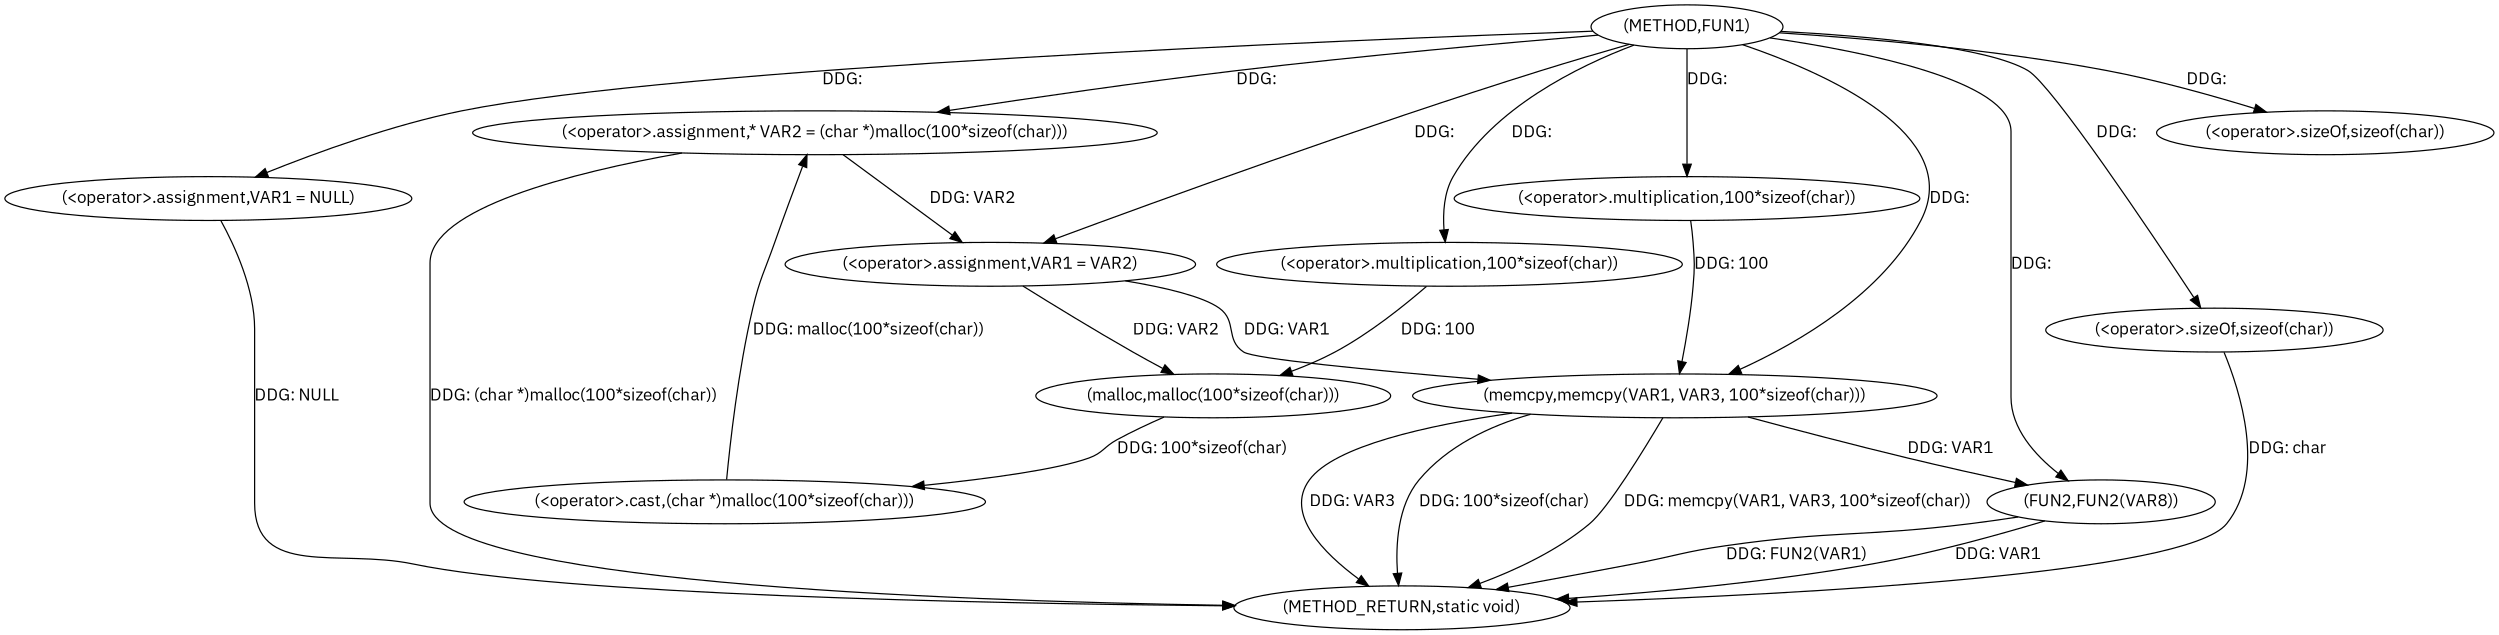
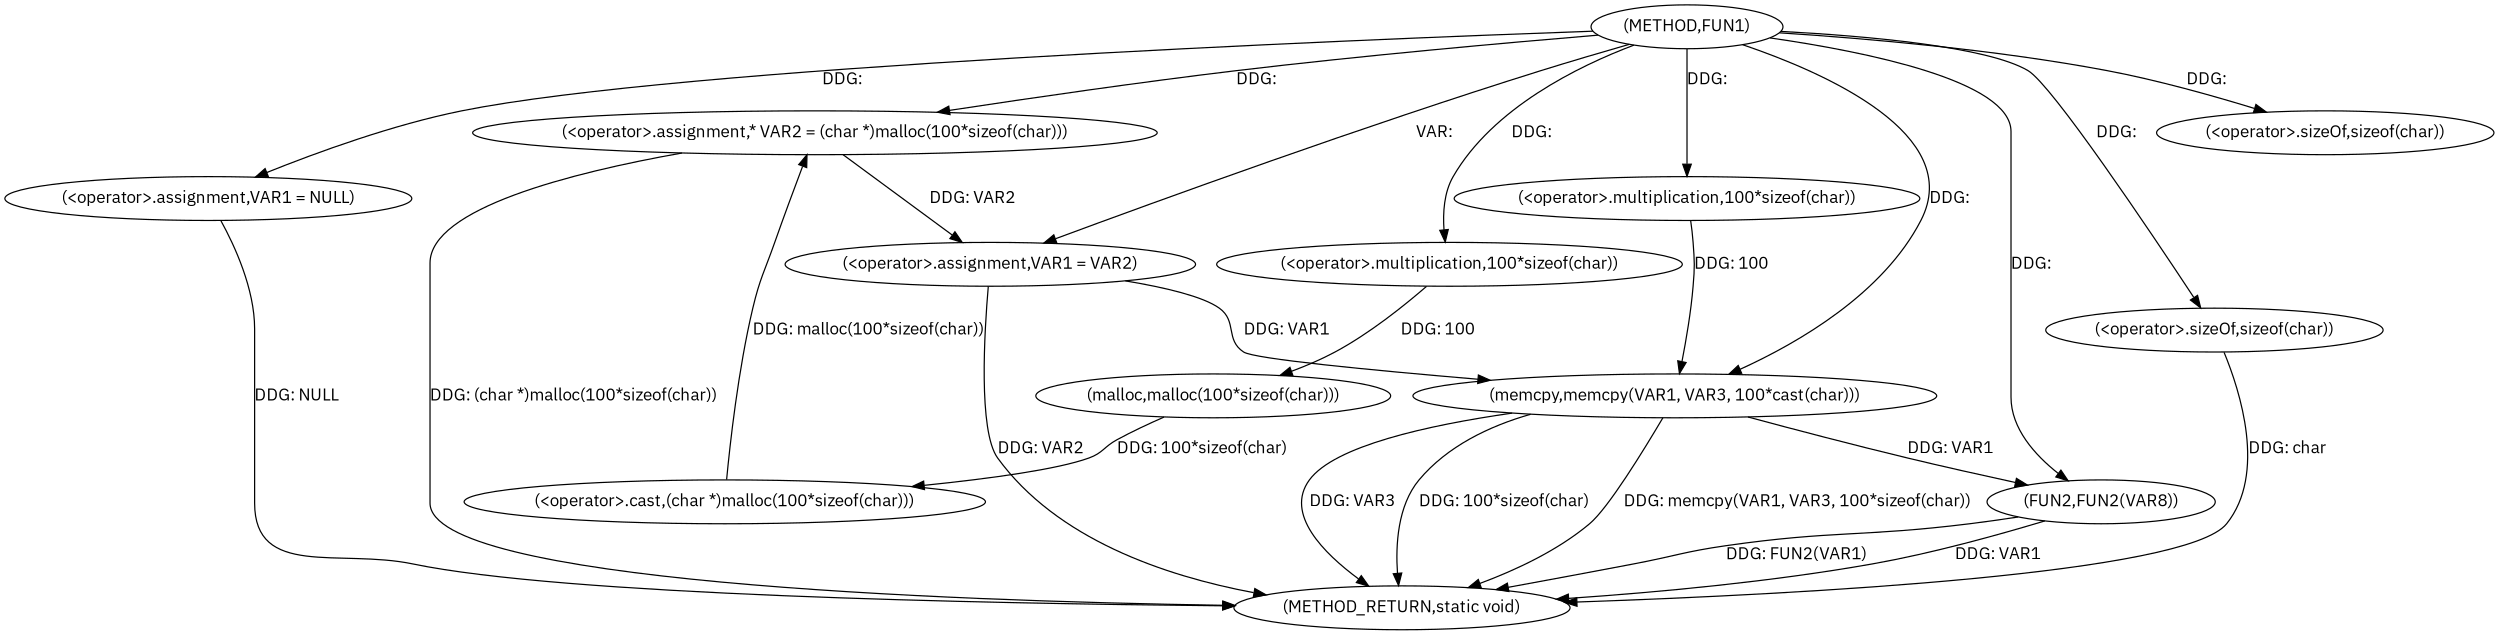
edge "(METHOD,FUN1)" -> "(<operator>.assignment,VAR1 = VAR2)": label "DDG: " -> "VAR: "
edge "(<operator>.assignment,VAR1 = VAR2)" -> "(malloc,malloc(100*sizeof(char)))": now "(<operator>.assignment,VAR1 = VAR2)" -> "(METHOD_RETURN,static void)"
node "(memcpy,memcpy(VAR1, VAR3, 100*sizeof(char)))": label "(memcpy,memcpy(VAR1, VAR3, 100*sizeof(char)))" -> "(memcpy,memcpy(VAR1, VAR3, 100*cast(char)))"
